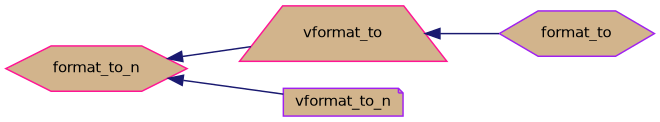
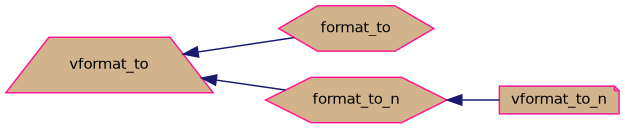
node "format_to": color purple -> deeppink
edge "vformat_to" -> "format_to_n": reversed
node "vformat_to_n": color purple -> deeppink
